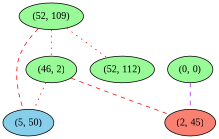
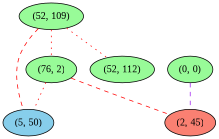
node "(46, 2)": label "(46, 2)" -> "(76, 2)"
